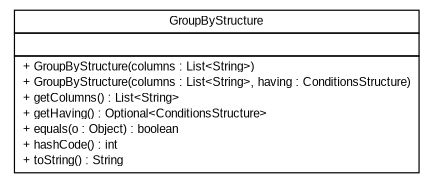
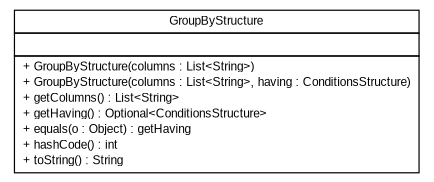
node "GroupByStructure": text "+ equals(o : Object) : boolean" -> "+ equals(o : Object) : getHaving"
